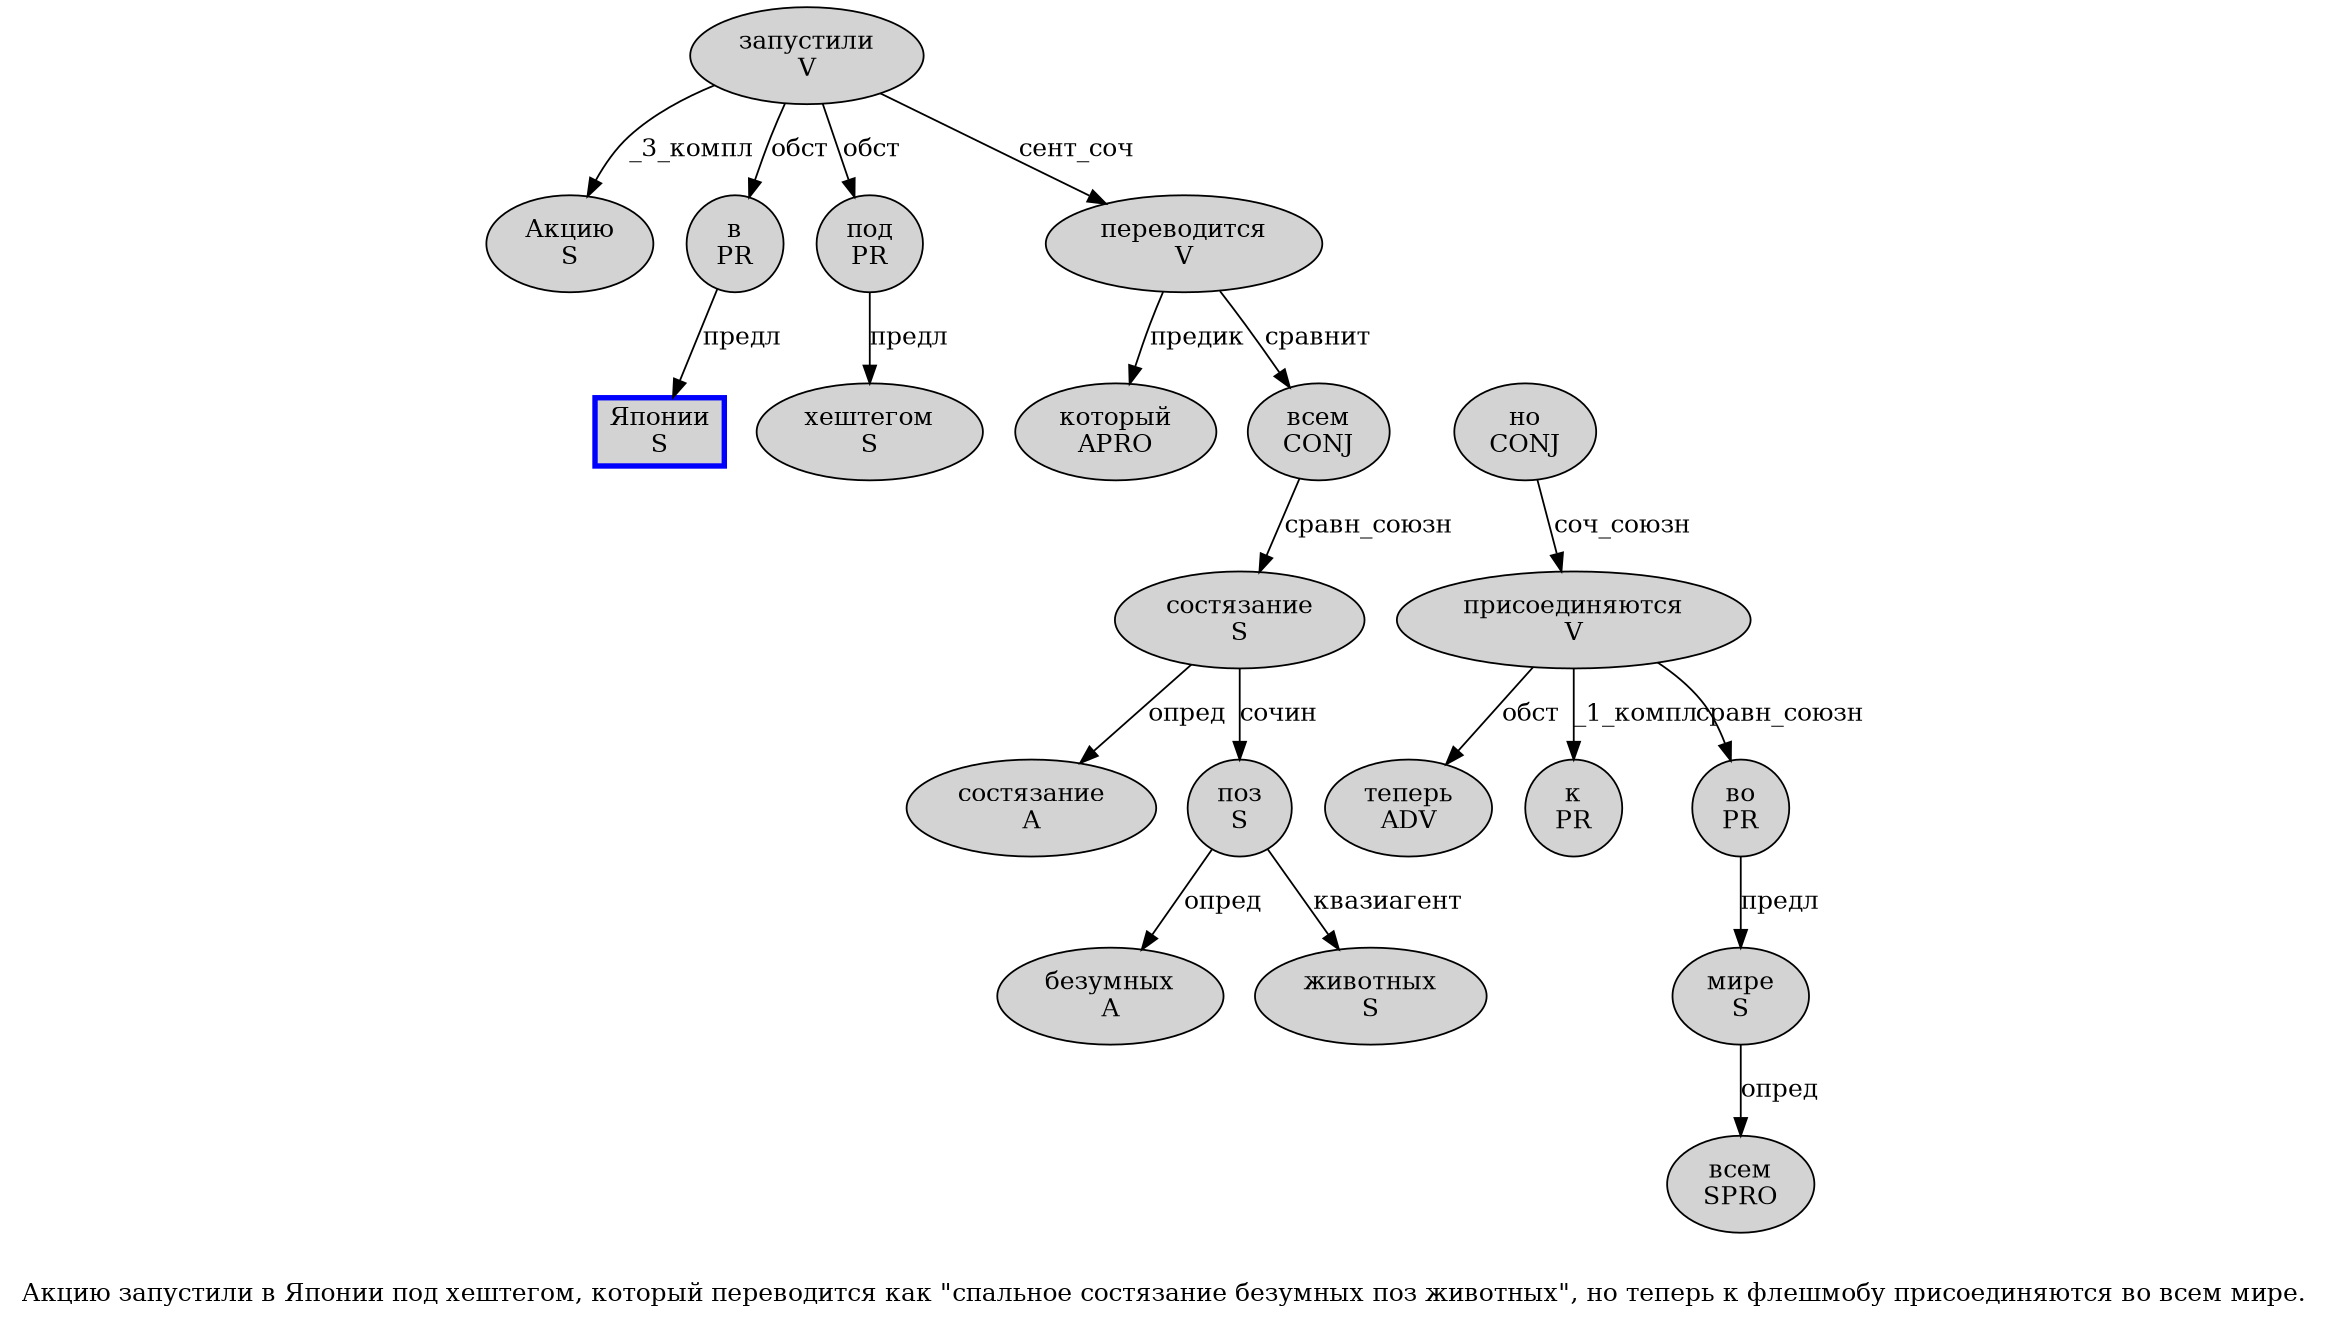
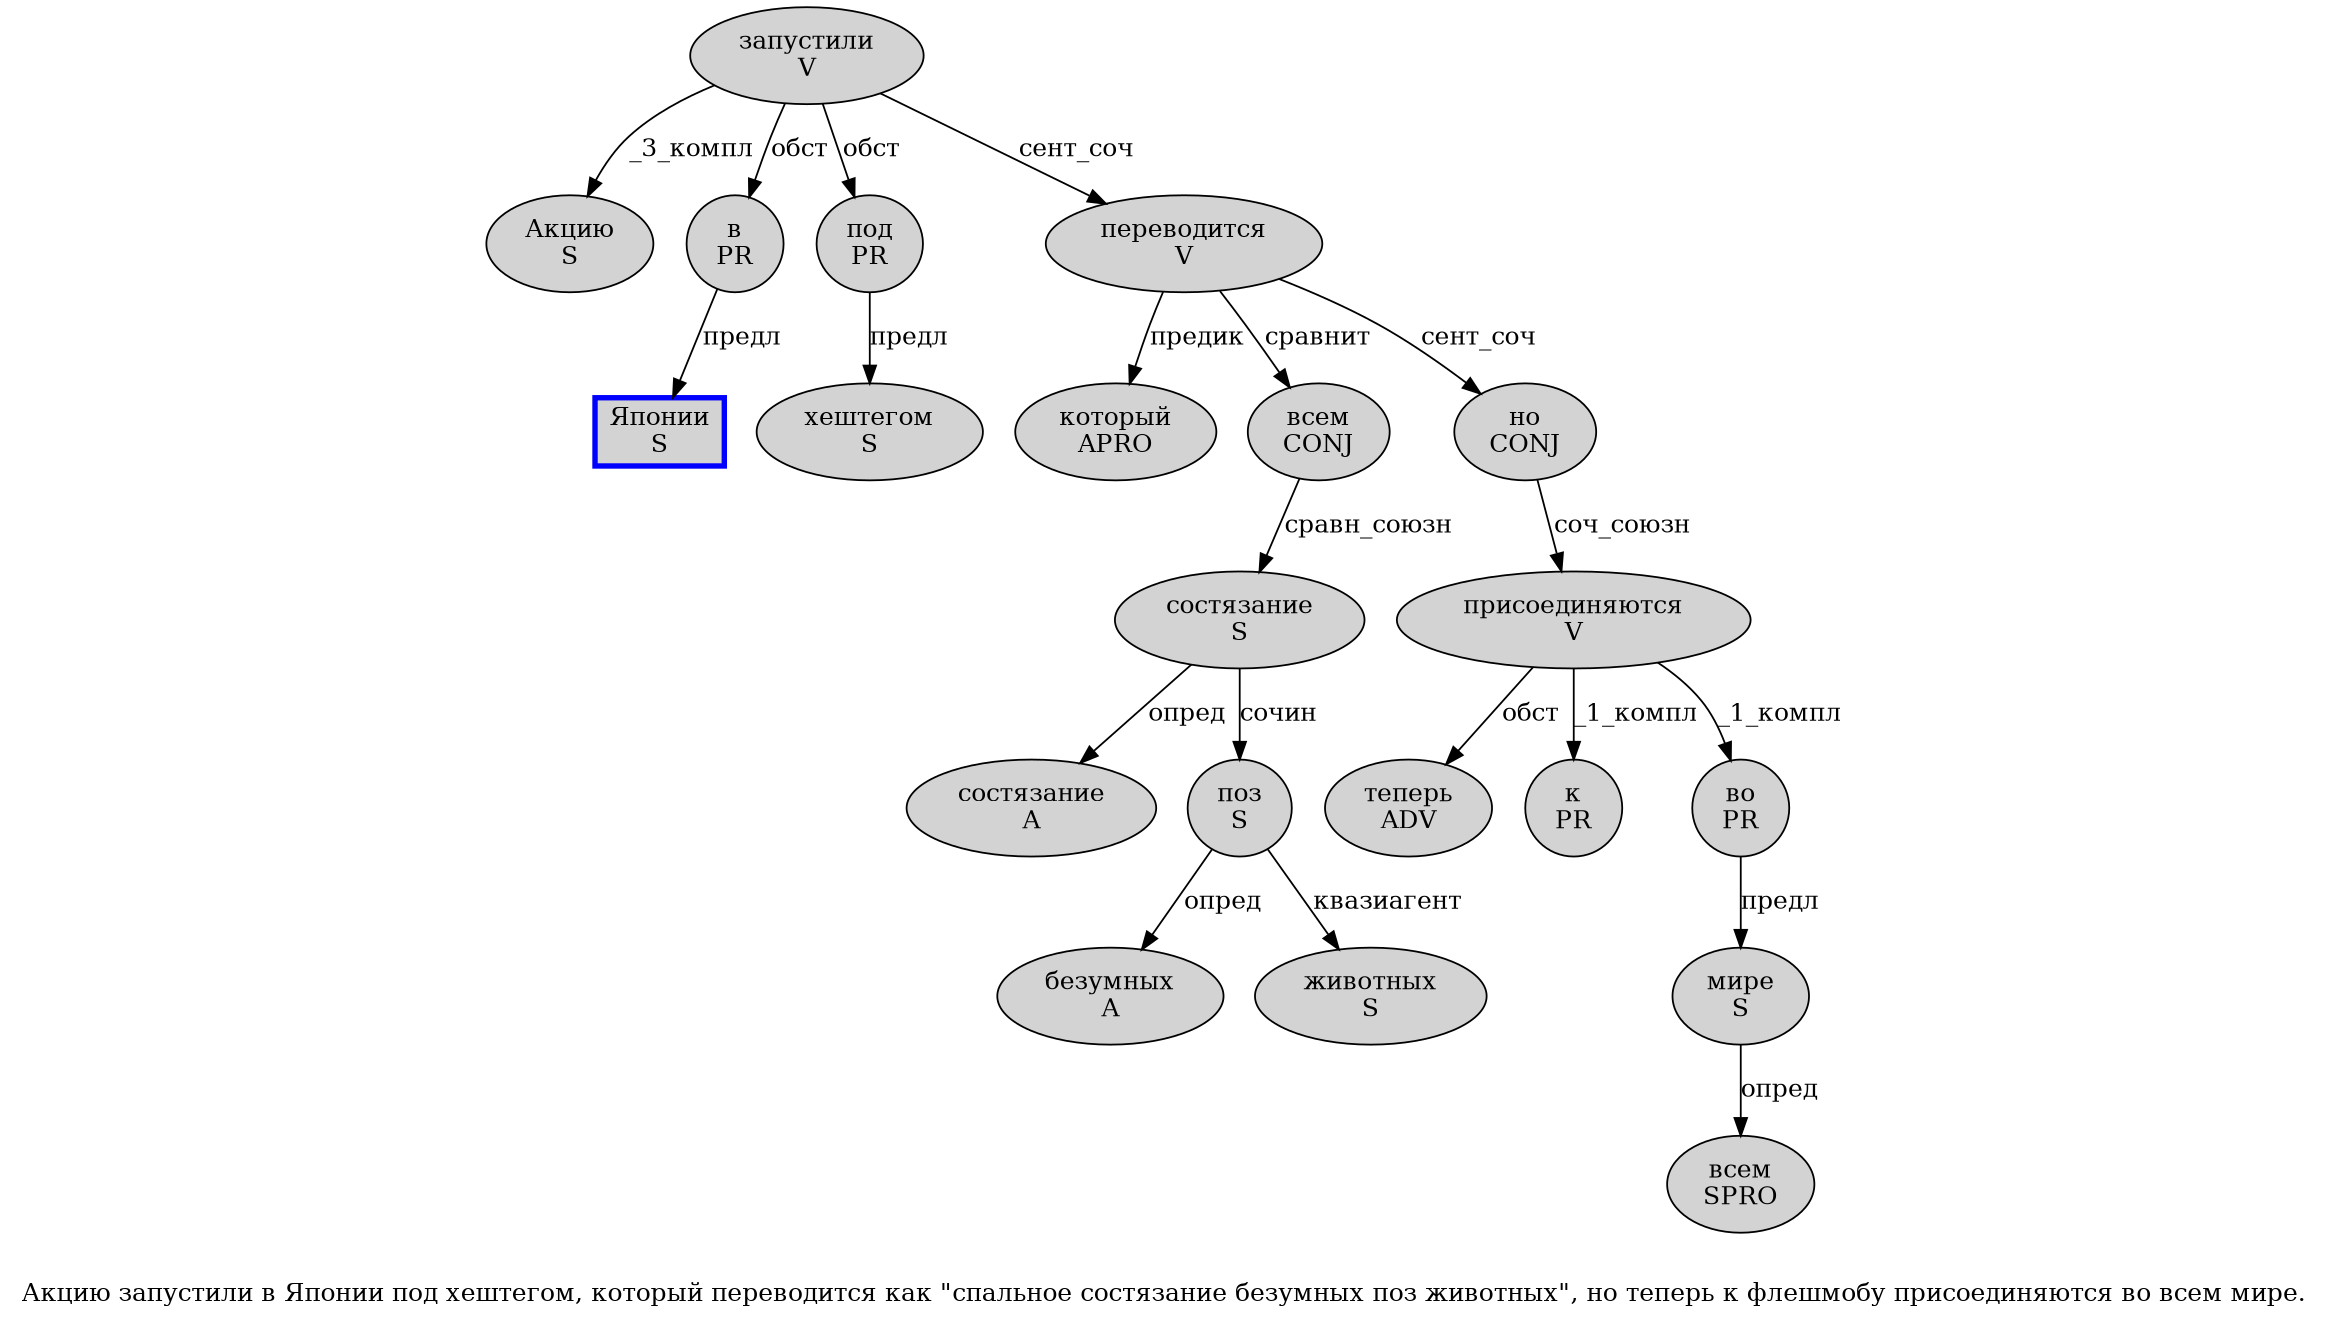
edge "переводится V" -> "но CONJ": added, label "сент_соч"
edge "присоединяются V" -> "во PR": label "сравн_союзн" -> "_1_компл"
